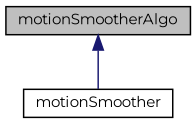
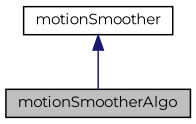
edge "motionSmoother" -> "motionSmootherAlgo": reversed
